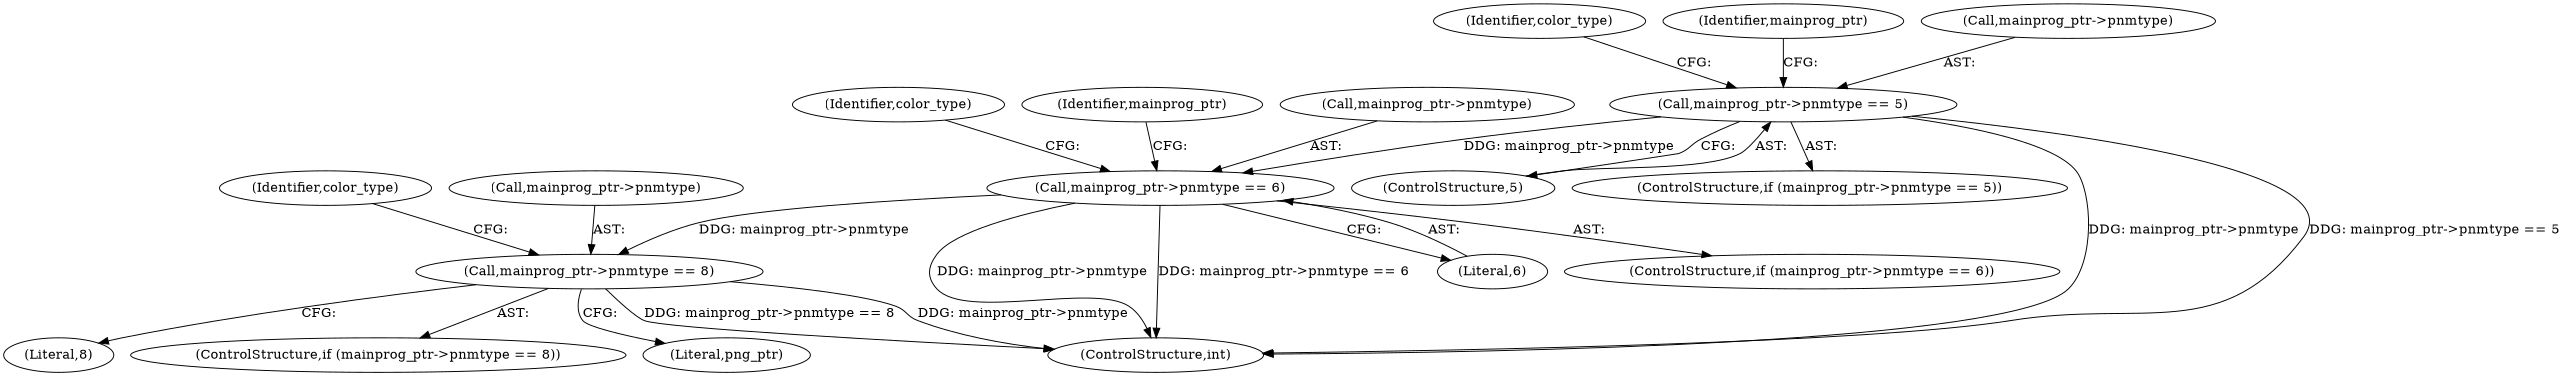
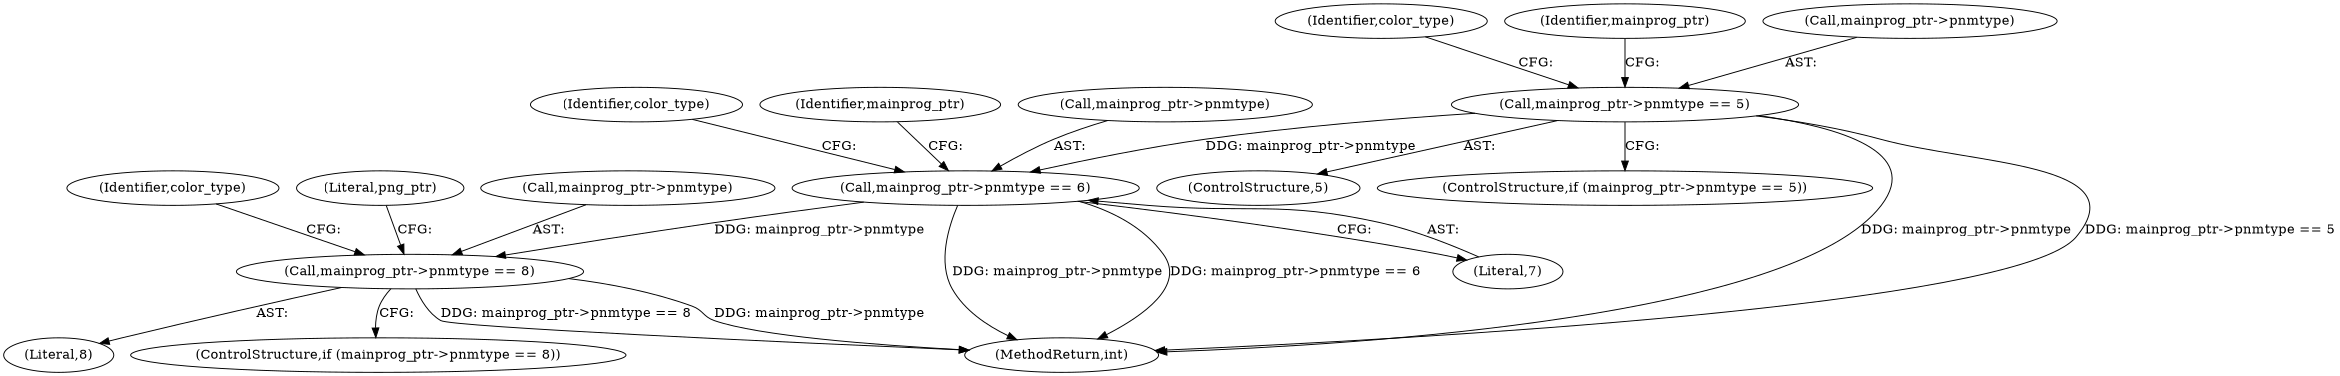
edge "(Call,mainprog_ptr->pnmtype == 5)" -> "(ControlStructure,5)": label "CFG: " -> "AST: "
edge "(Call,mainprog_ptr->pnmtype == 5)" -> "(ControlStructure,if (mainprog_ptr->pnmtype == 5))": label "AST: " -> "CFG: "
edge "(ControlStructure,5)" -> "(Call,mainprog_ptr->pnmtype == 5)": removed, label "AST:"
node "(Literal,6)": label "(Literal,6)" -> "(Literal,7)"
node "(ControlStructure,if (mainprog_ptr->pnmtype == 6))": removed
edge "(Call,mainprog_ptr->pnmtype == 8)" -> "(Literal,8)": label "CFG: " -> "AST: "
edge "(Call,mainprog_ptr->pnmtype == 8)" -> "(ControlStructure,if (mainprog_ptr->pnmtype == 8))": label "AST: " -> "CFG: "
edge "(Call,mainprog_ptr->pnmtype == 8)" -> "(Literal,png_ptr)": reversed
node "(ControlStructure,int)": label "(ControlStructure,int)" -> "(MethodReturn,int)"
